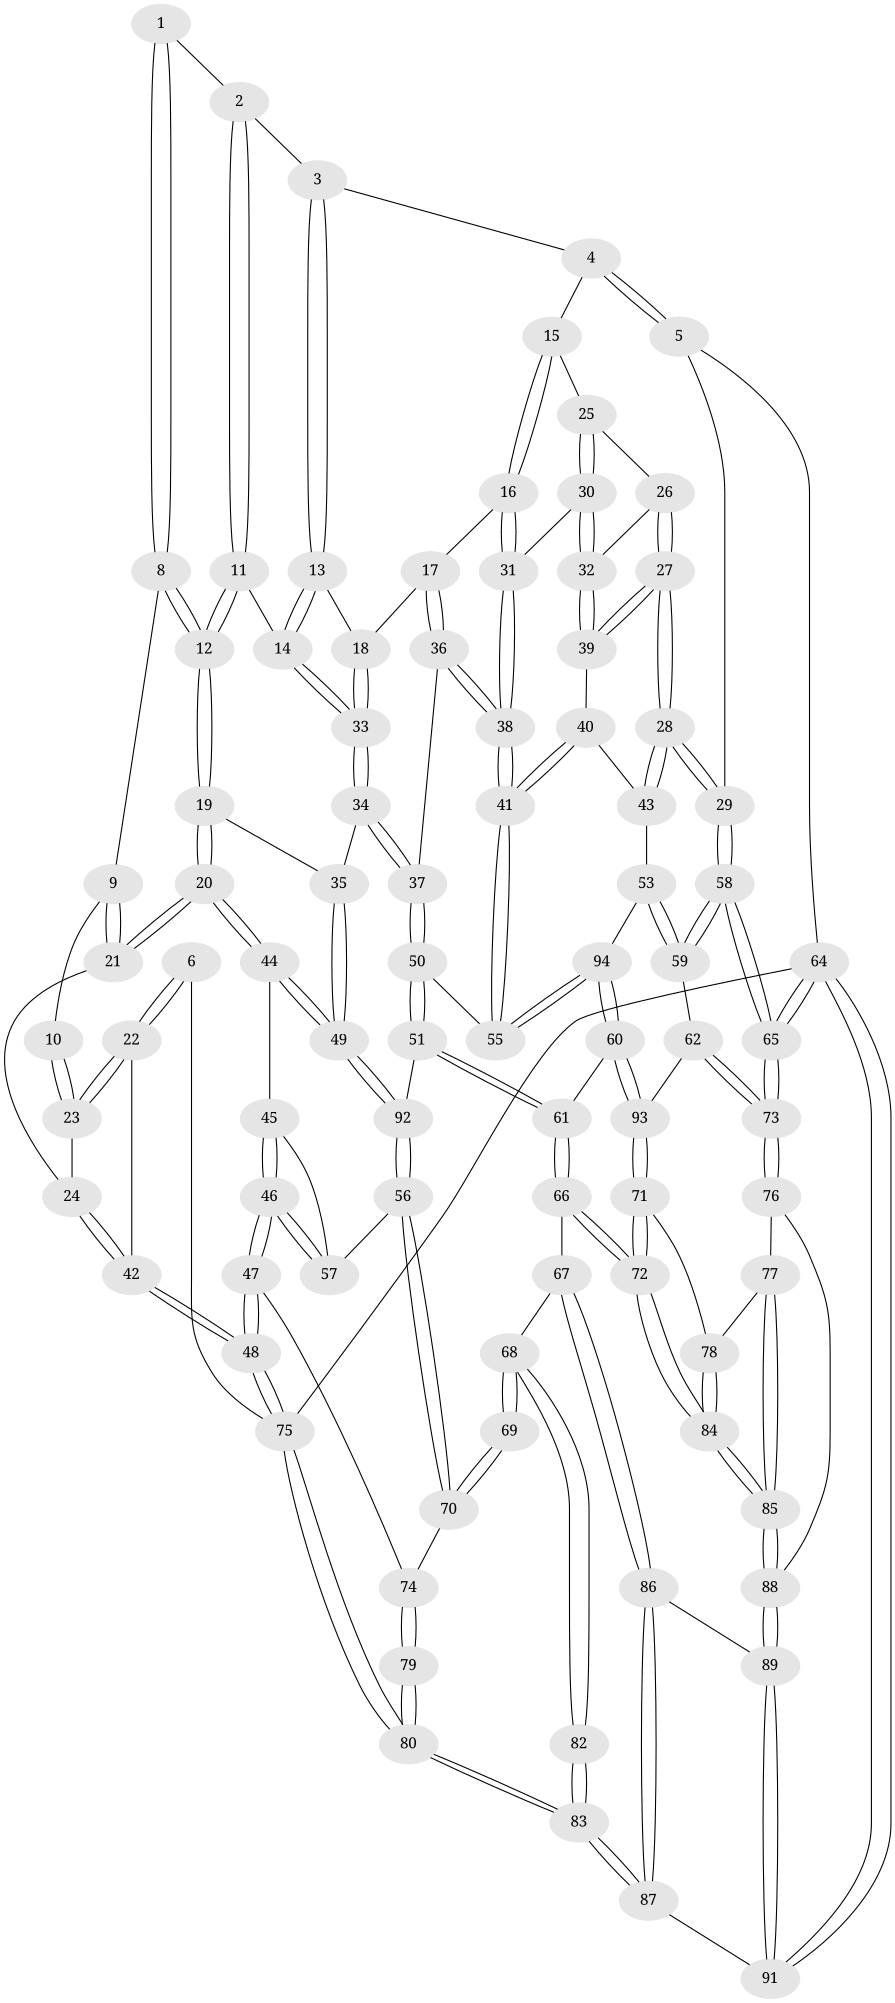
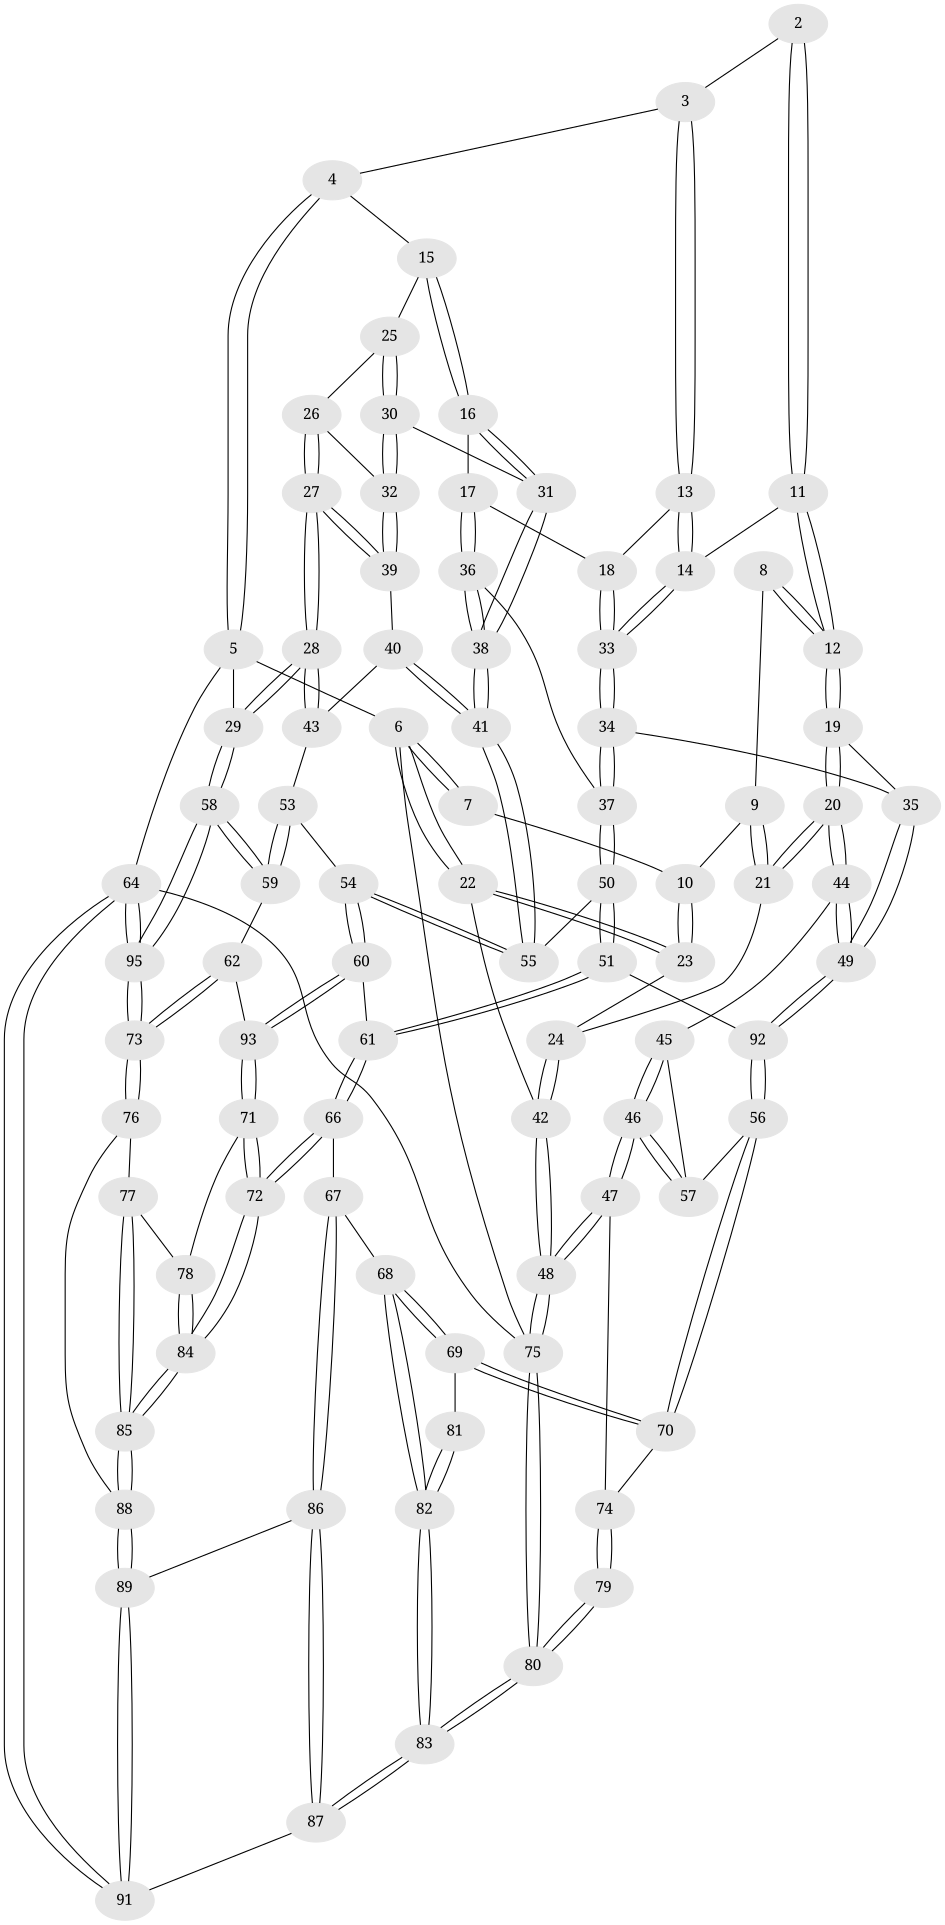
node "1": removed
edge "5" -- "6": added
node "7": added
node "94": label "94" -> "54"
node "65": label "65" -> "95"
node "81": added
